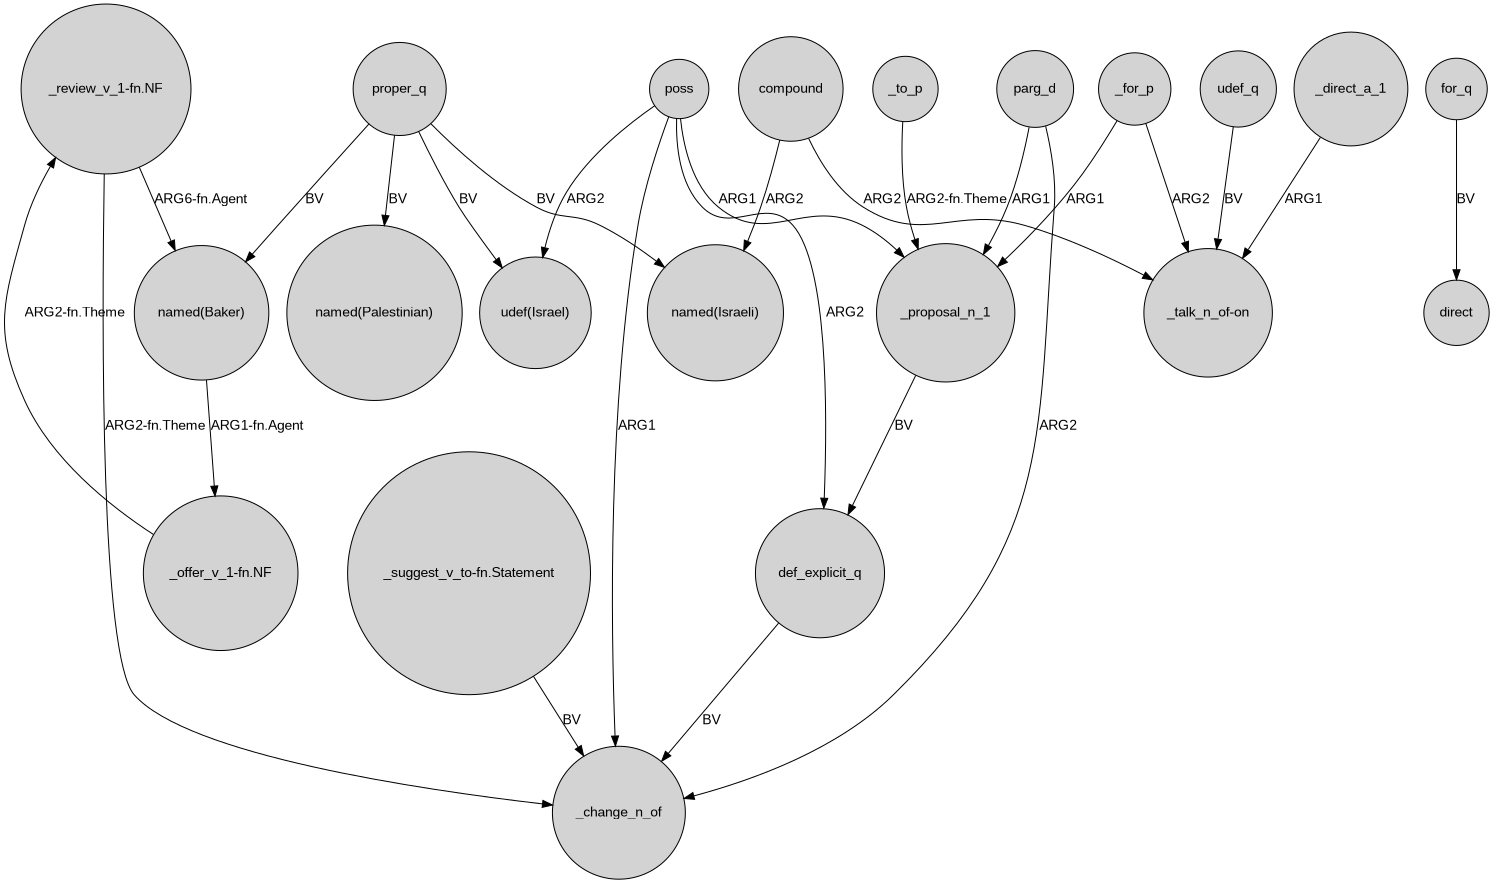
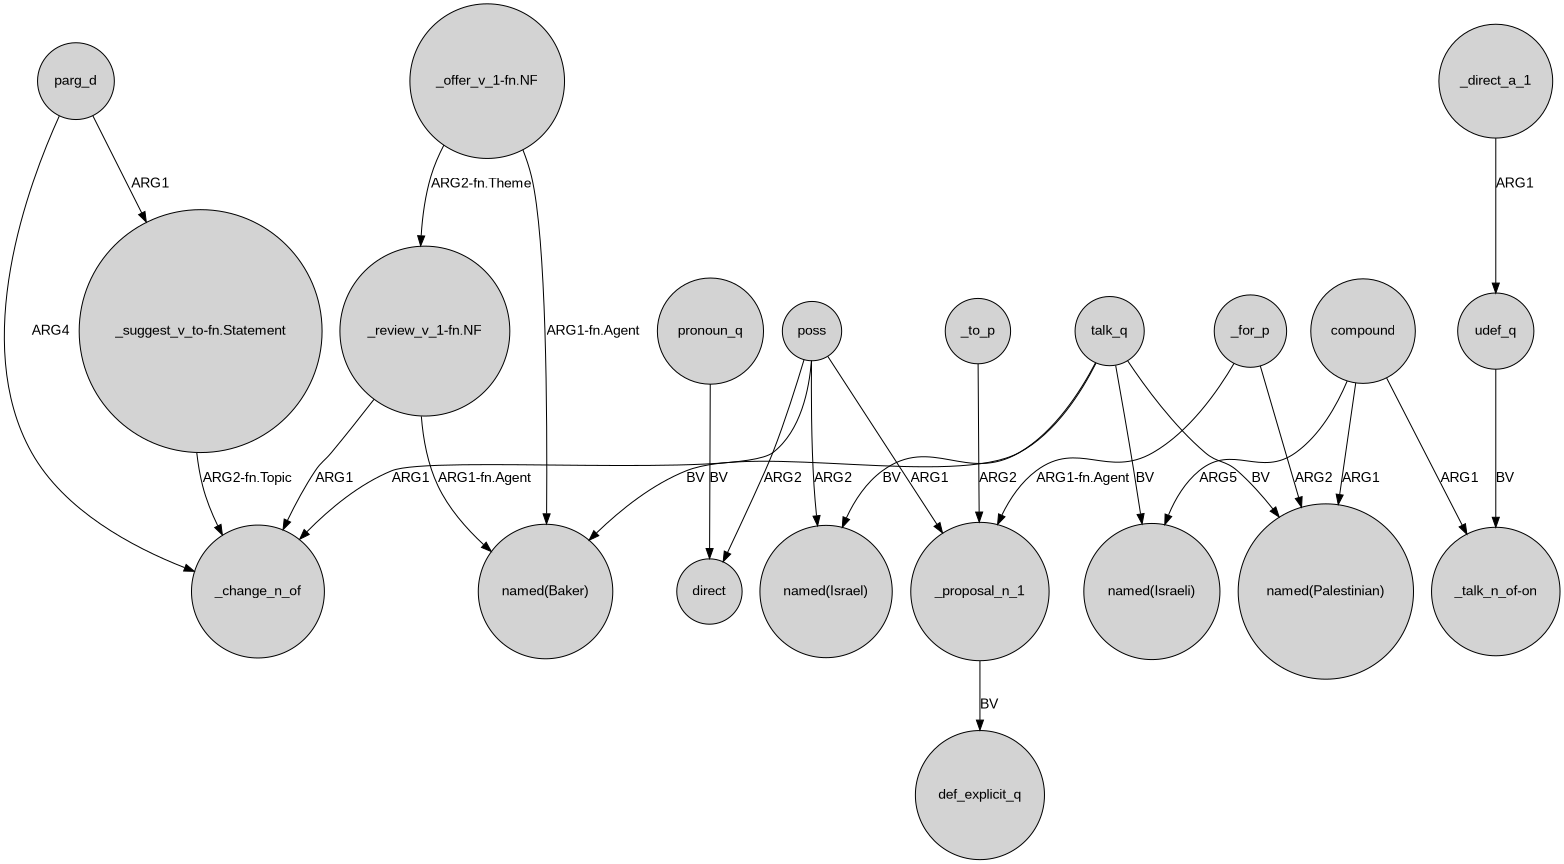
node "proper_q": label "proper_q" -> "talk_q"
node "for_q": label "for_q" -> "pronoun_q"
edge "_for_p" -> "_talk_n_of-on": now "_for_p" -> "named(Palestinian)"
edge "parg_d" -> "_proposal_n_1": now "parg_d" -> "_suggest_v_to-fn.Statement"
edge "_direct_a_1" -> "_talk_n_of-on": now "_direct_a_1" -> "udef_q"
edge "_review_v_1-fn.NF" -> "named(Baker)": label "ARG6-fn.Agent" -> "ARG1-fn.Agent"
edge "compound" -> "named(Israeli)": label "ARG2" -> "ARG5"
edge "compound" -> "_talk_n_of-on": label "ARG2" -> "ARG1"
edge "_to_p" -> "_proposal_n_1": label "ARG2-fn.Theme" -> "ARG2"
edge "_for_p" -> "_proposal_n_1": label "ARG1" -> "ARG1-fn.Agent"
edge "poss" -> "def_explicit_q": now "poss" -> "direct"
node "udef(Israel)": label "udef(Israel)" -> "named(Israel)"
edge "_review_v_1-fn.NF" -> "_change_n_of": label "ARG2-fn.Theme" -> "ARG1"
edge "parg_d" -> "_change_n_of": label "ARG2" -> "ARG4"
edge "named(Baker)" -> "_offer_v_1-fn.NF": reversed
edge "compound" -> "named(Palestinian)": added, label "ARG1"
edge "def_explicit_q" -> "_change_n_of": removed, label "BV"
edge "_suggest_v_to-fn.Statement" -> "_change_n_of": label "BV" -> "ARG2-fn.Topic"
